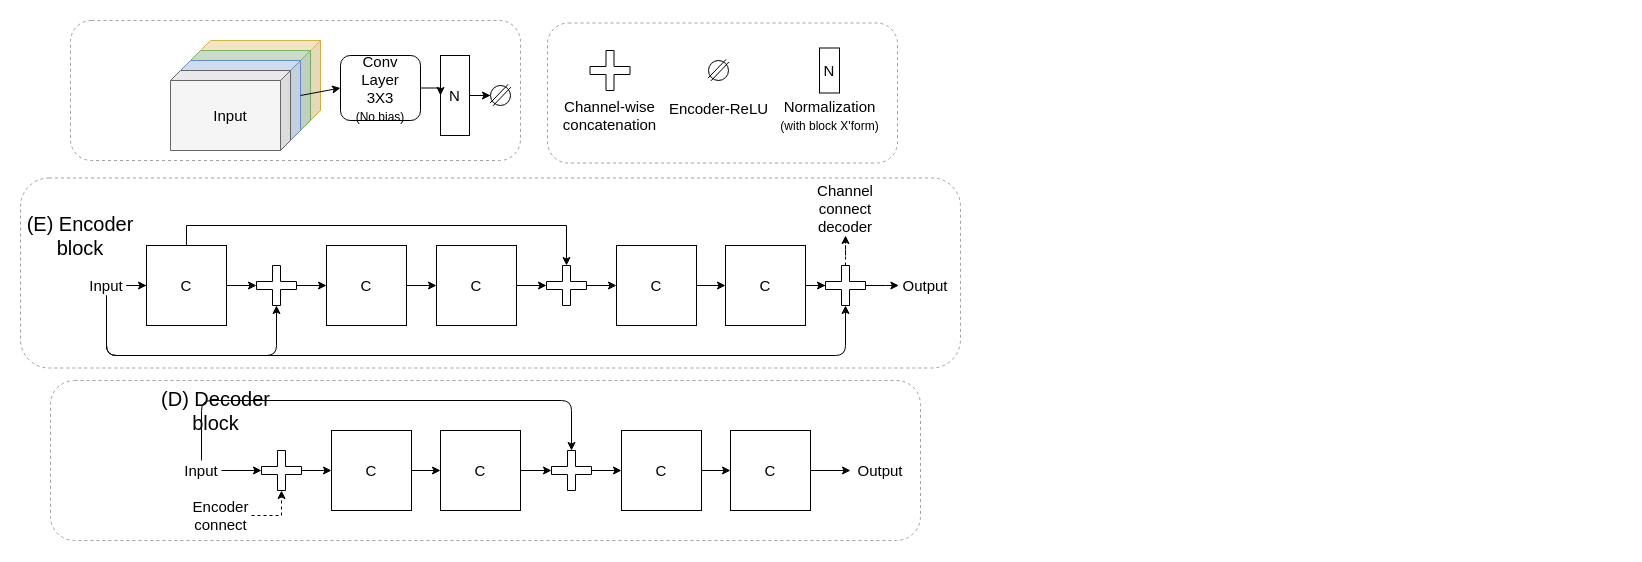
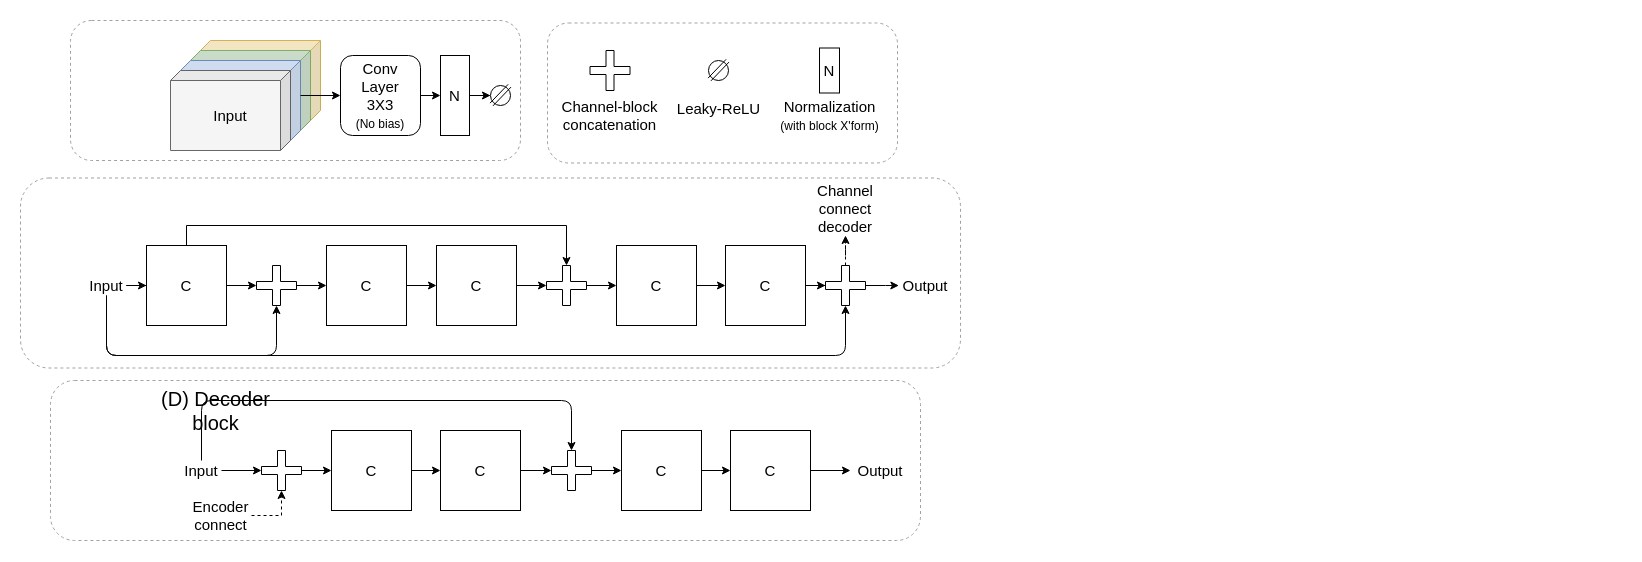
node "Conv Layer 3X3 (No bias)": size 80x65 -> 80x80
node "Encoder-ReLU": label "Encoder-ReLU" -> "Leaky-ReLU"
node "Channel-wise concatenation": label "Channel-wise concatenation" -> "Channel-block concatenation"
node "(E) Encoder block": removed
